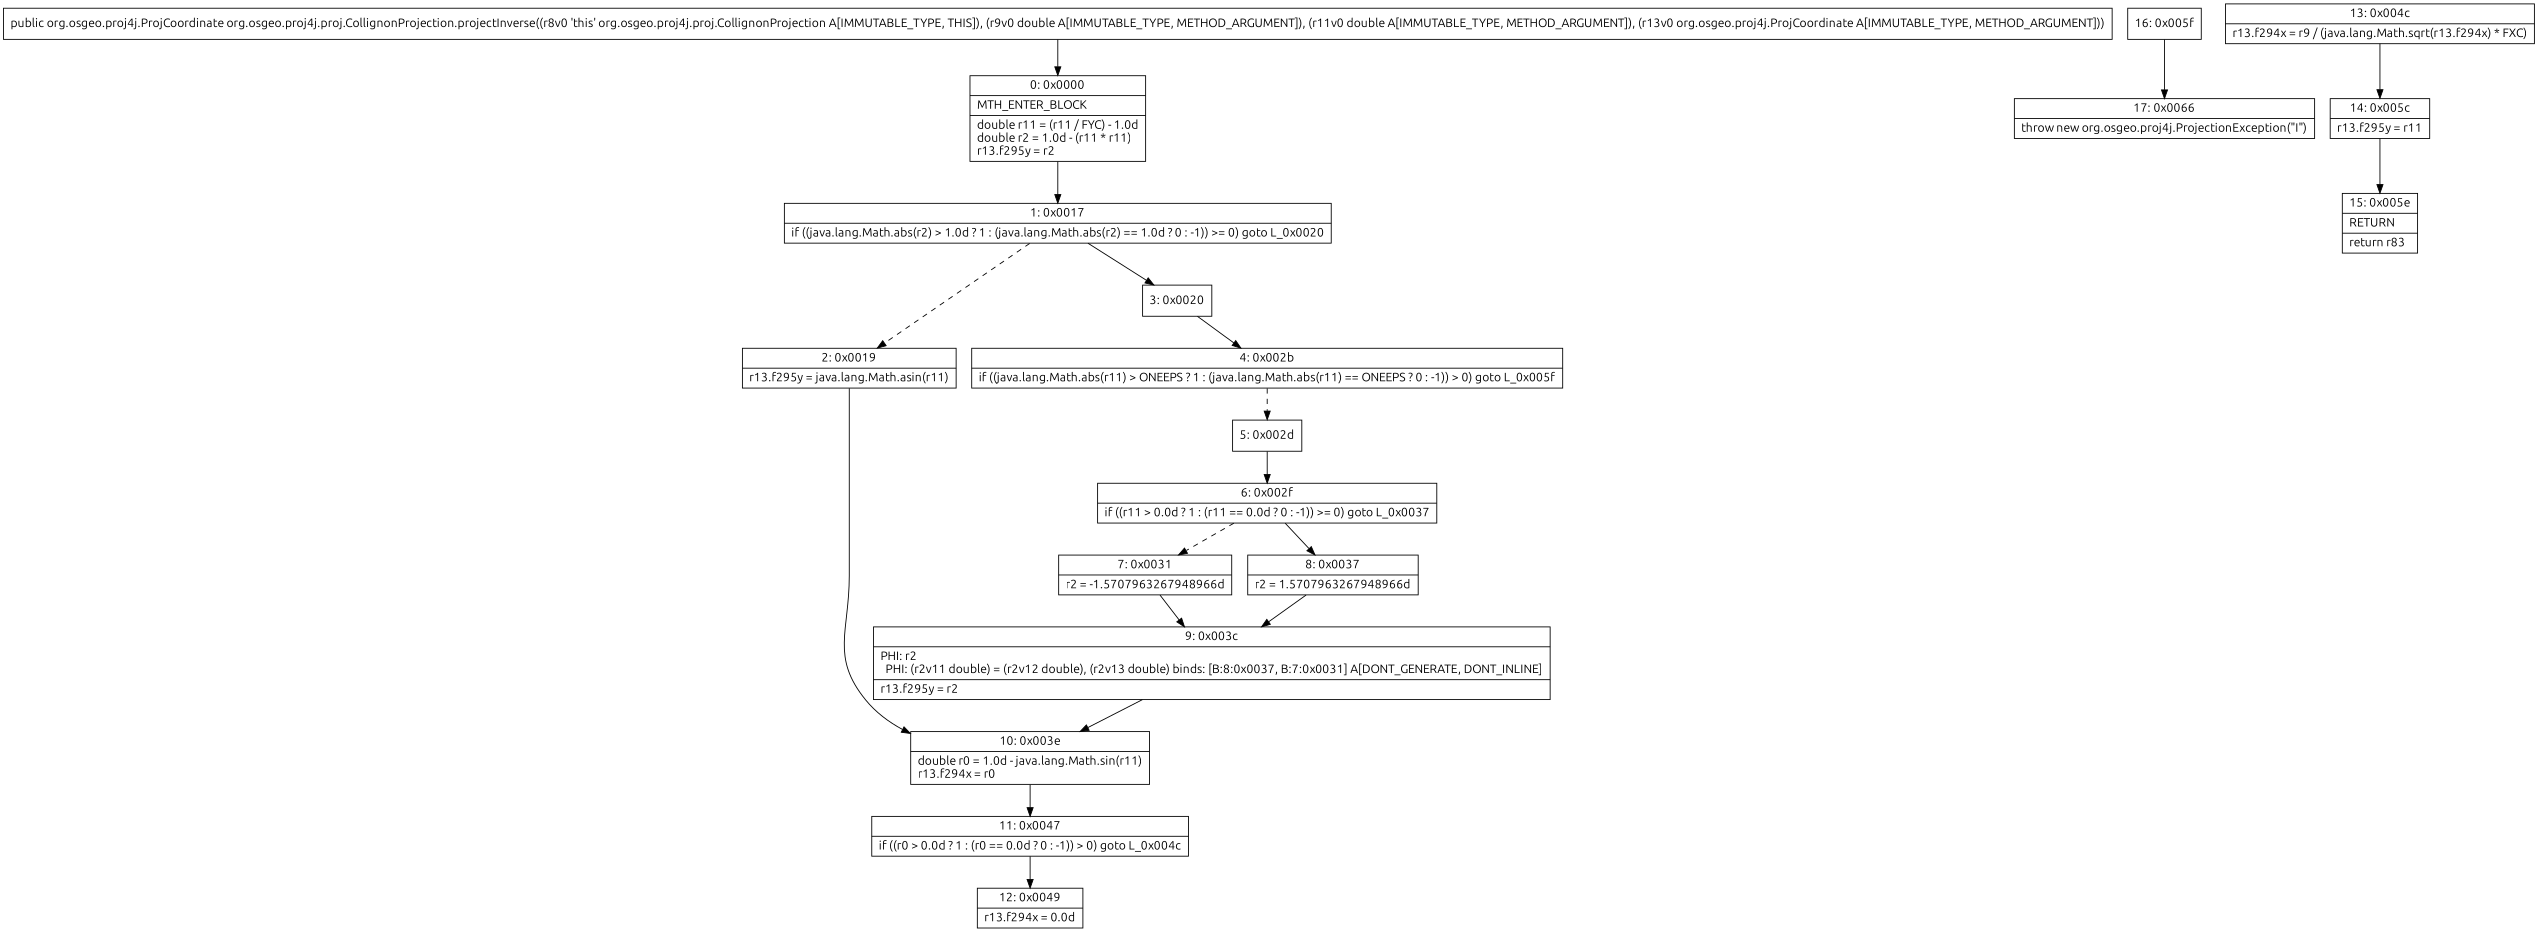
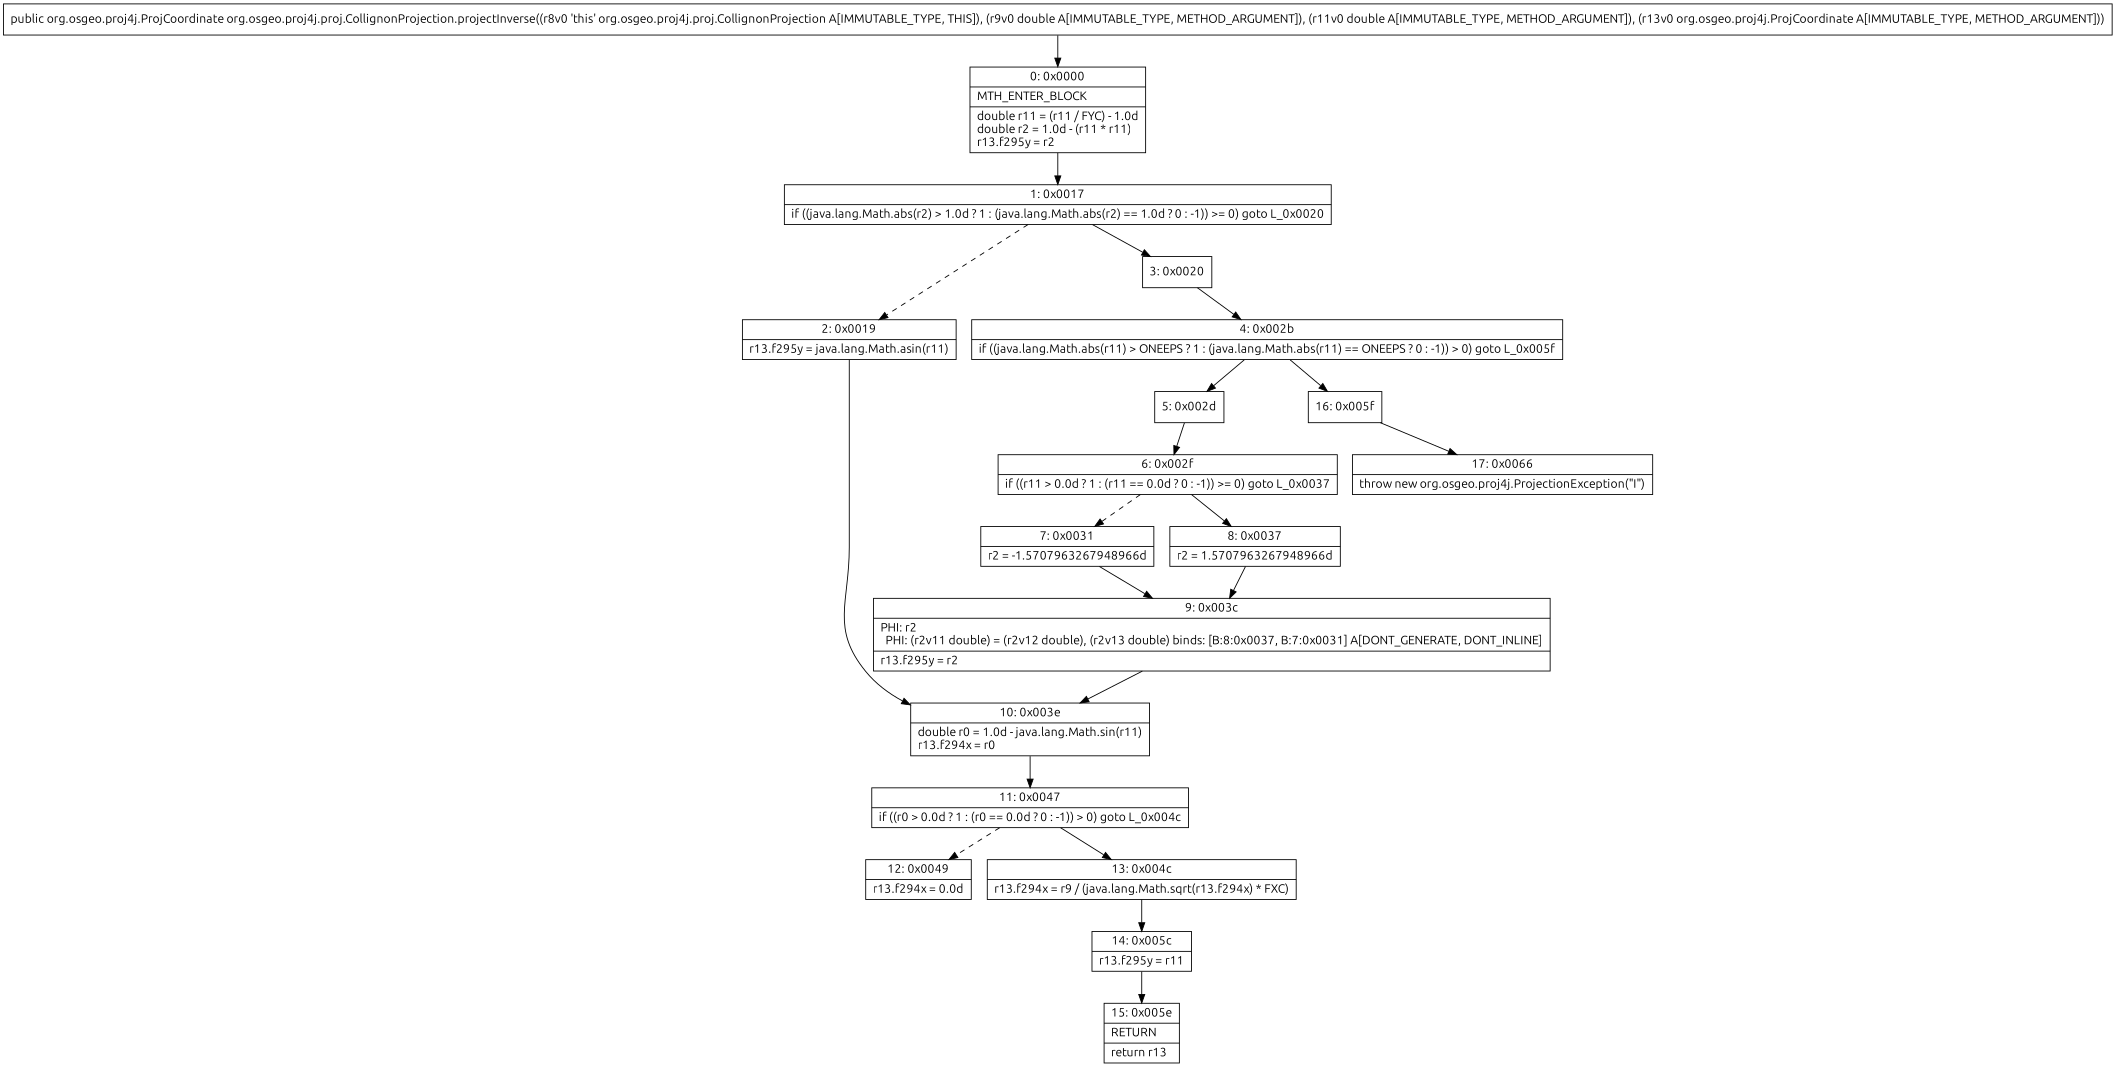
node "15: 0x005e": text "return r83" -> "return r13"
edge "4: 0x002b" -> "16: 0x005f": added
edge "4: 0x002b" -> "5: 0x002d": style dashed -> solid
edge "11: 0x0047" -> "13: 0x004c": added
edge "11: 0x0047" -> "12: 0x0049": style solid -> dashed
